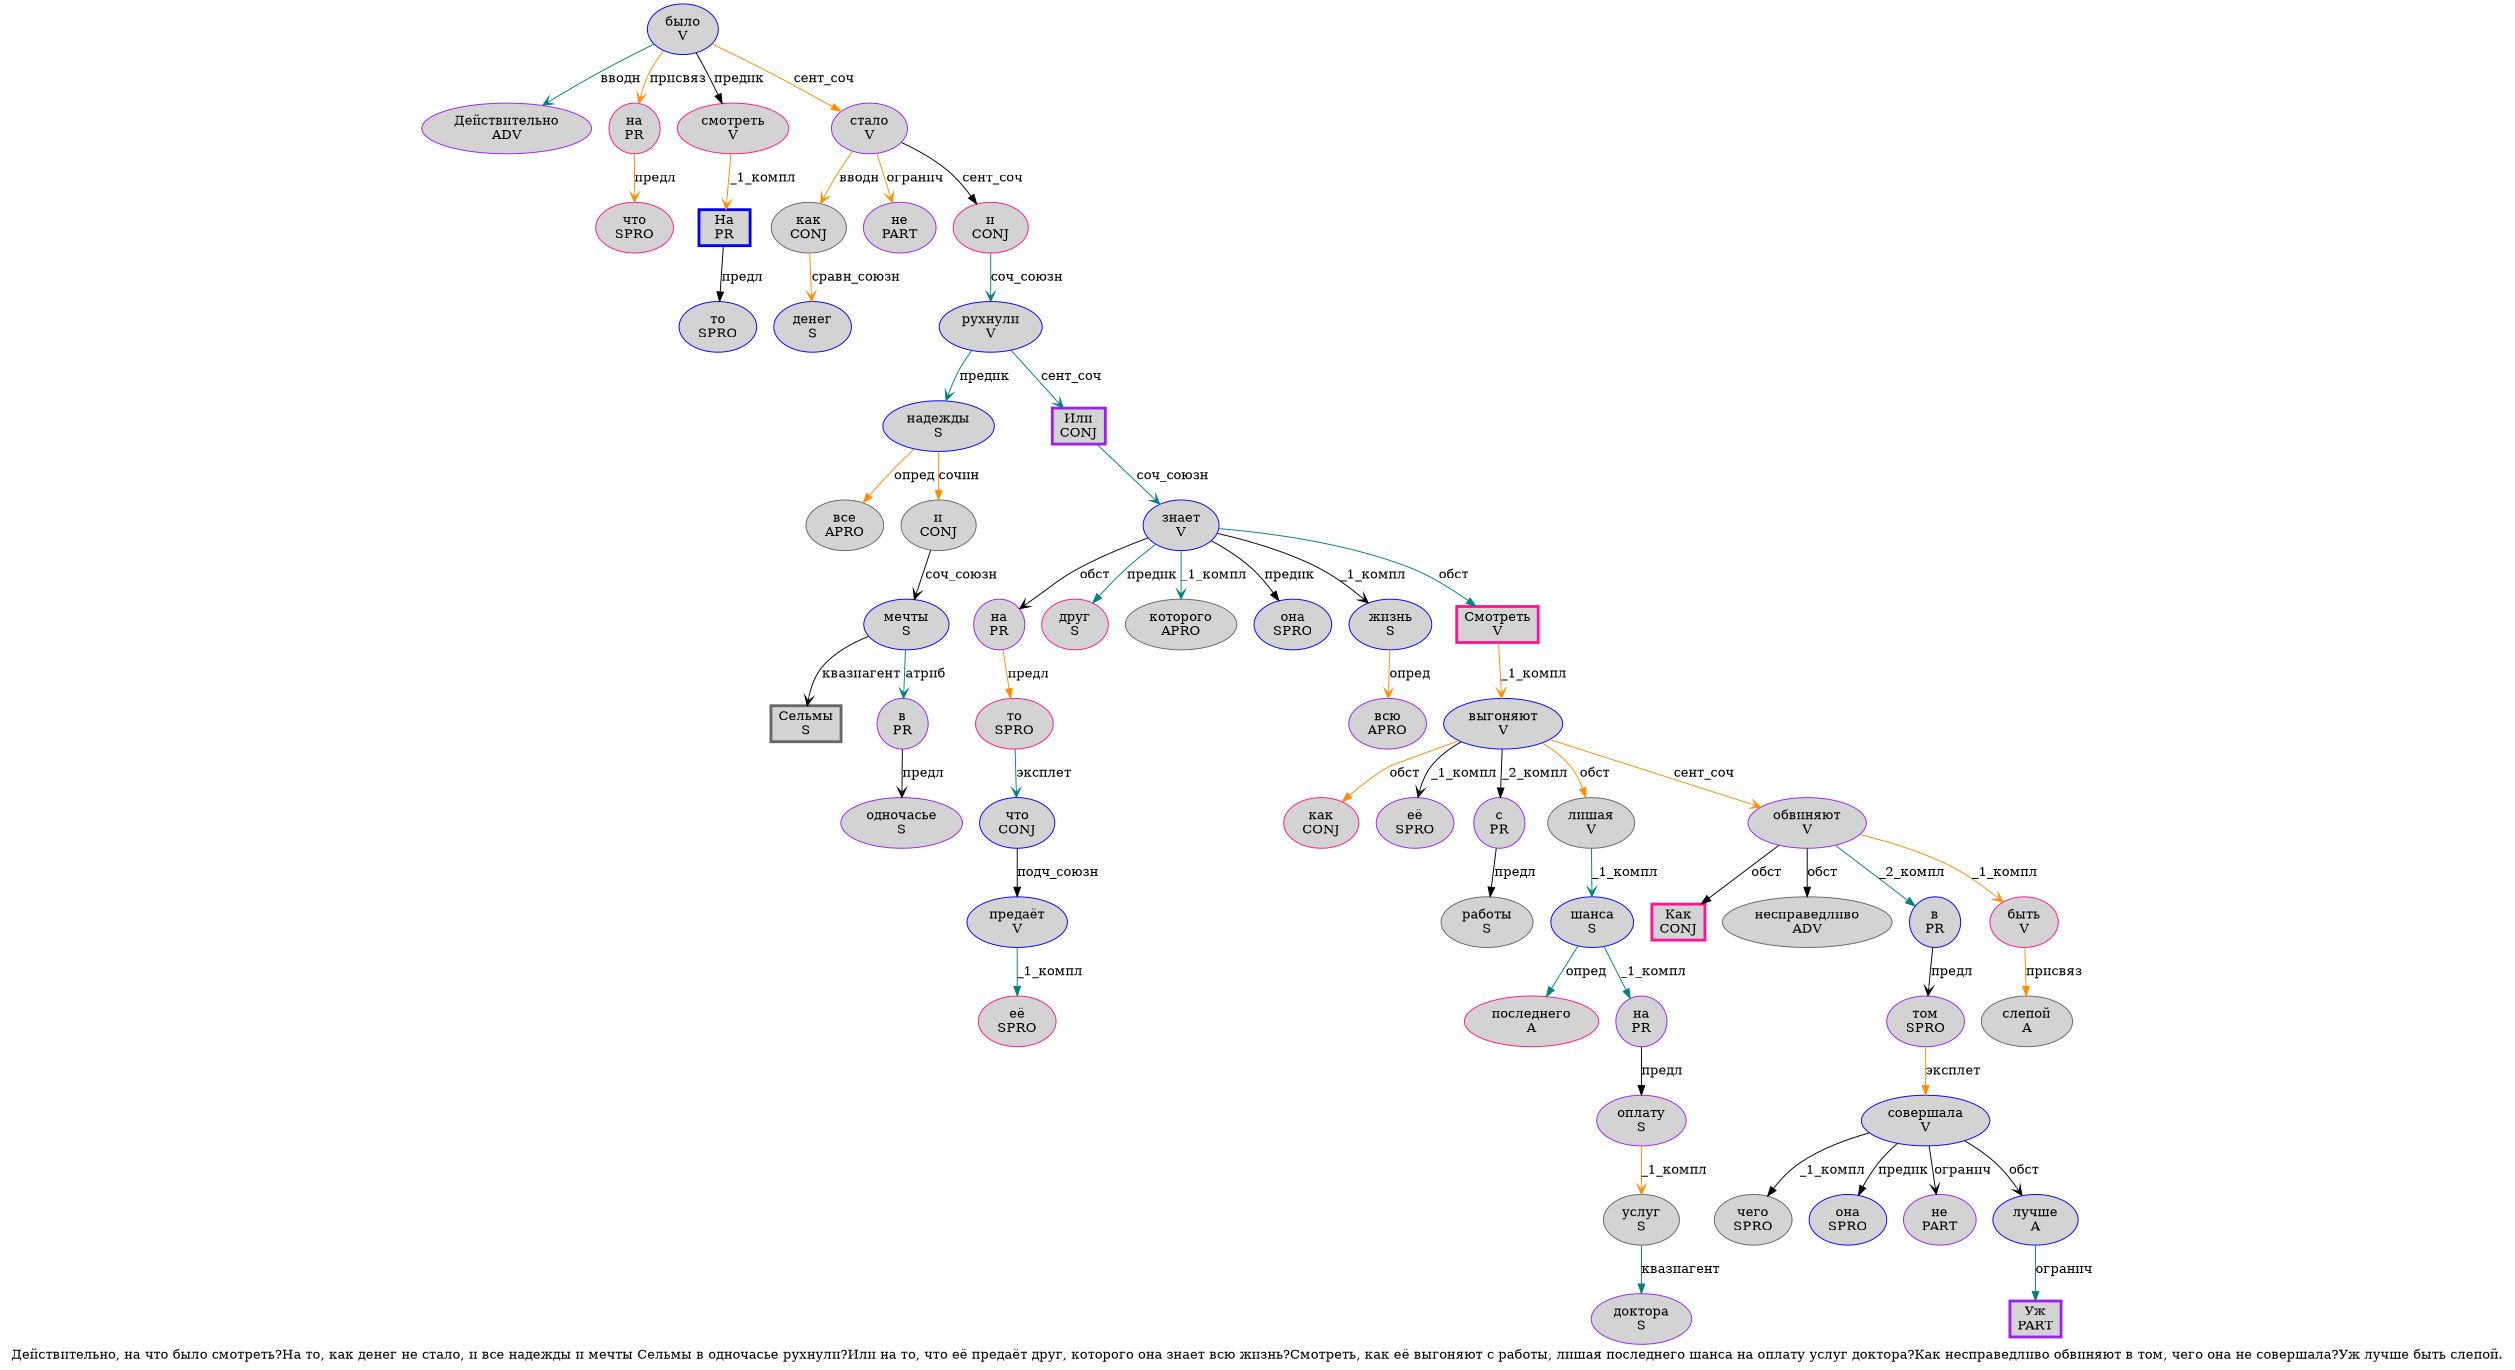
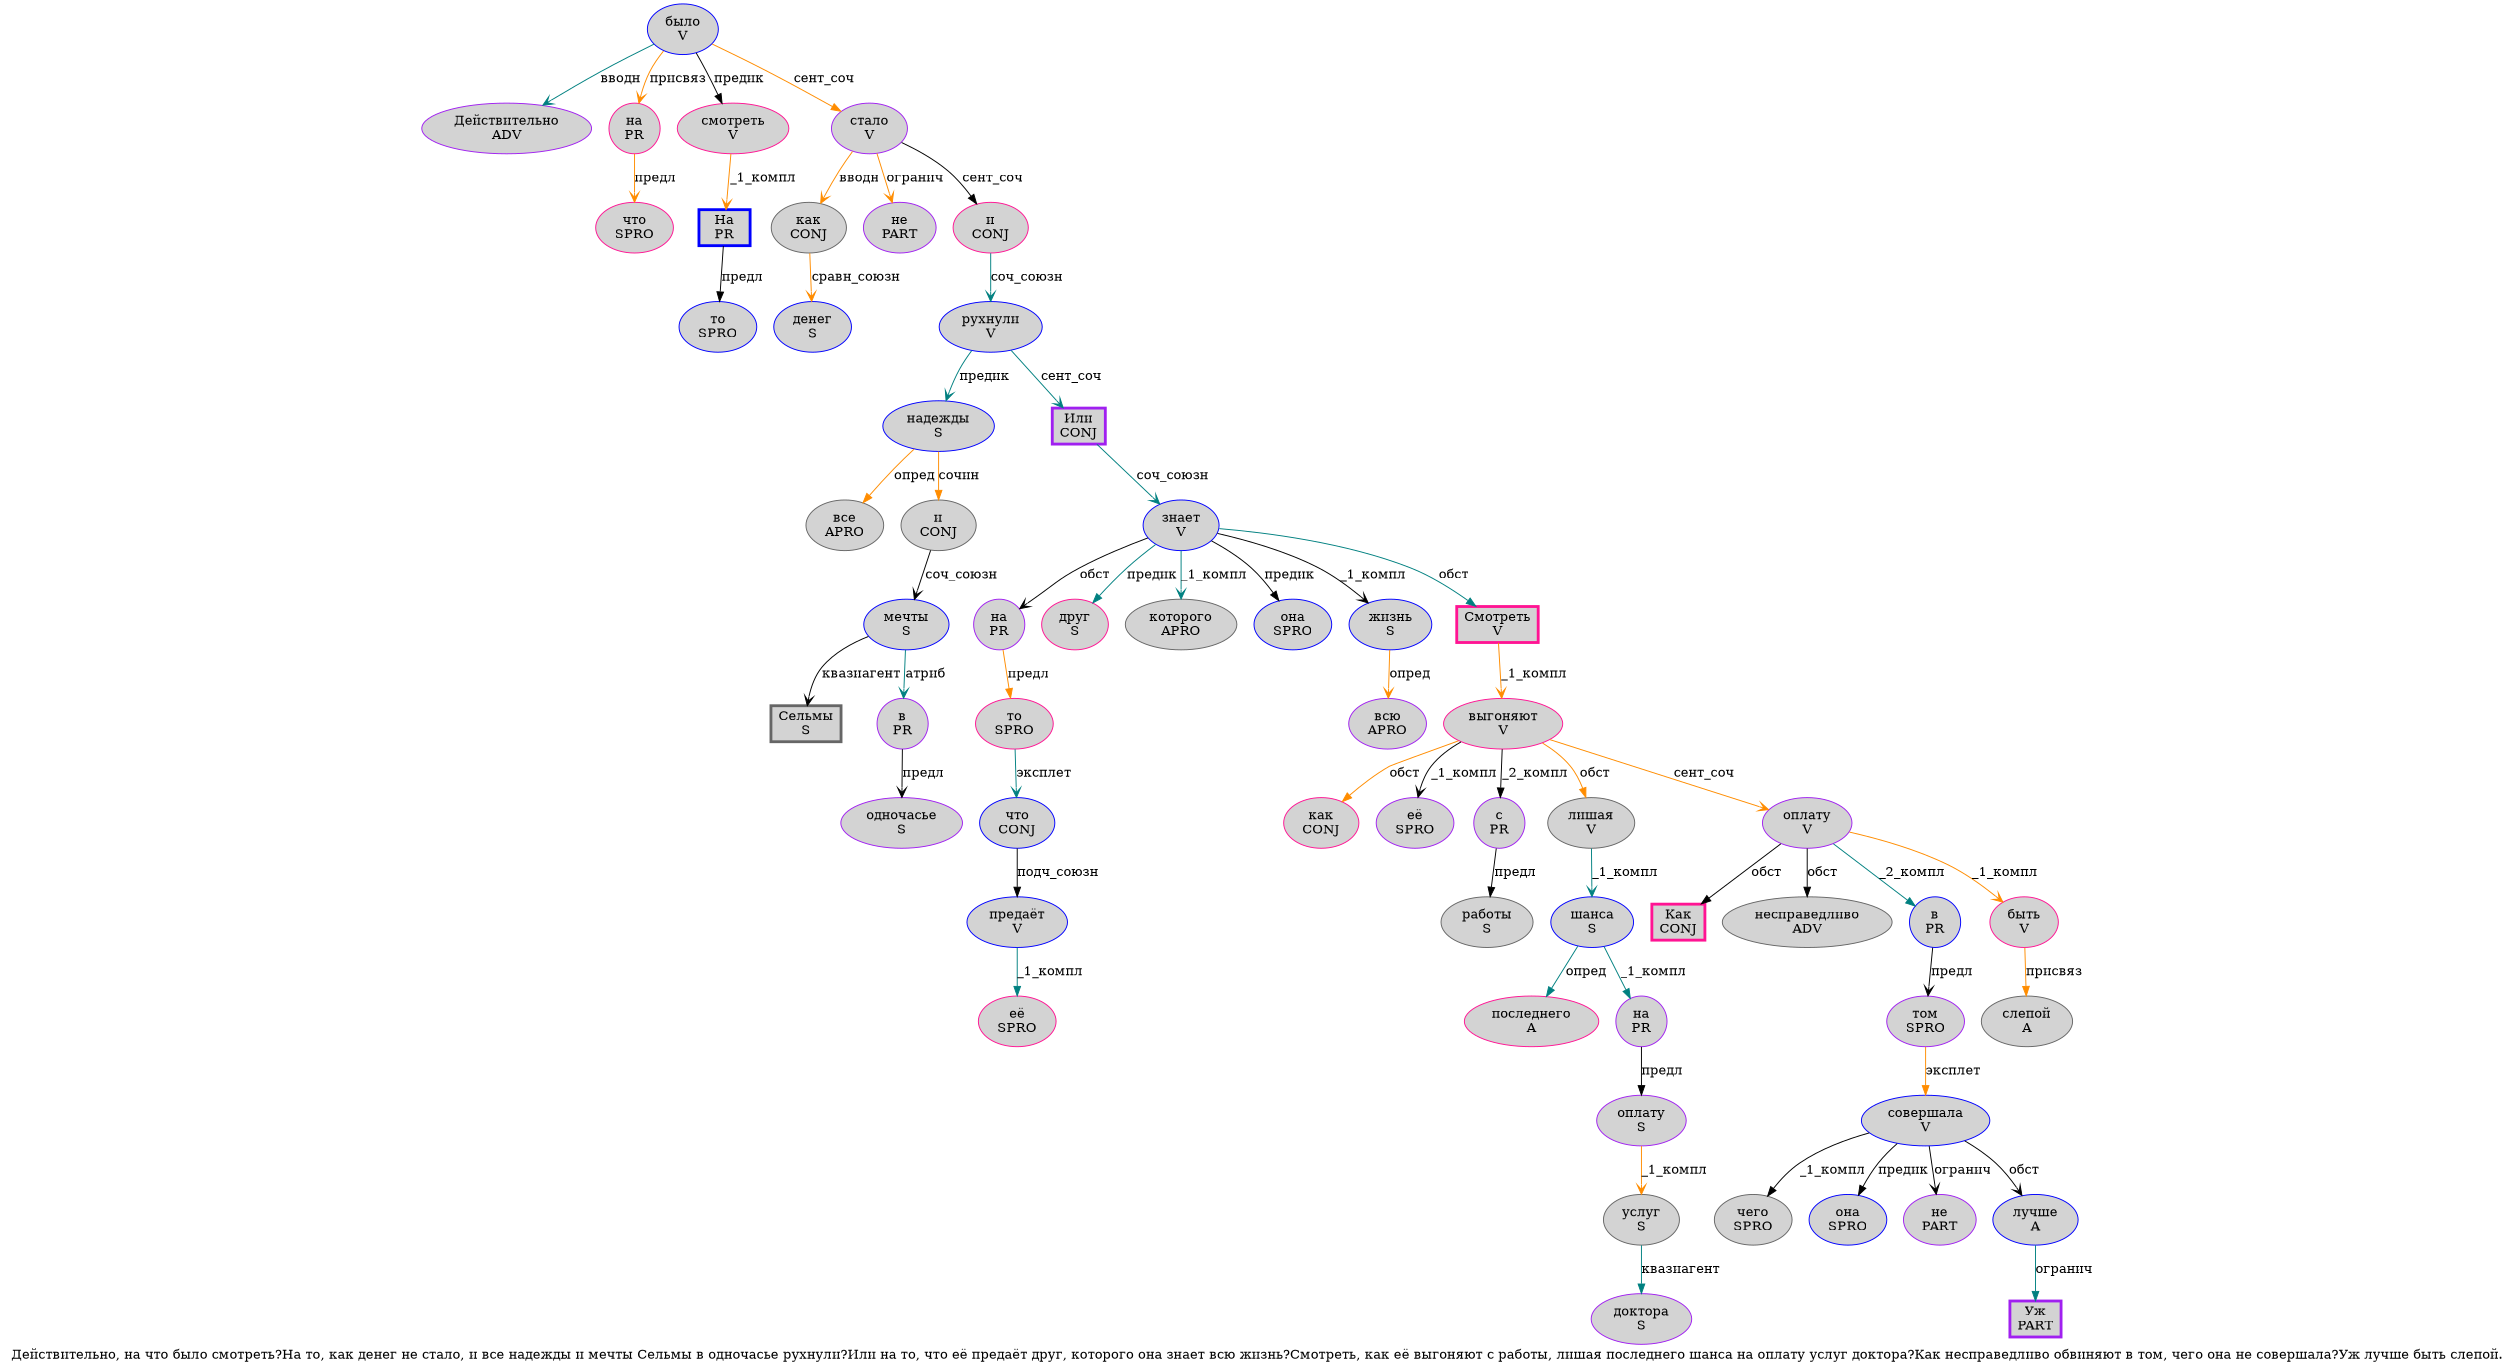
node "выгоняют V": color blue -> deeppink
node "обвиняют V": label "обвиняют V" -> "оплату V"
